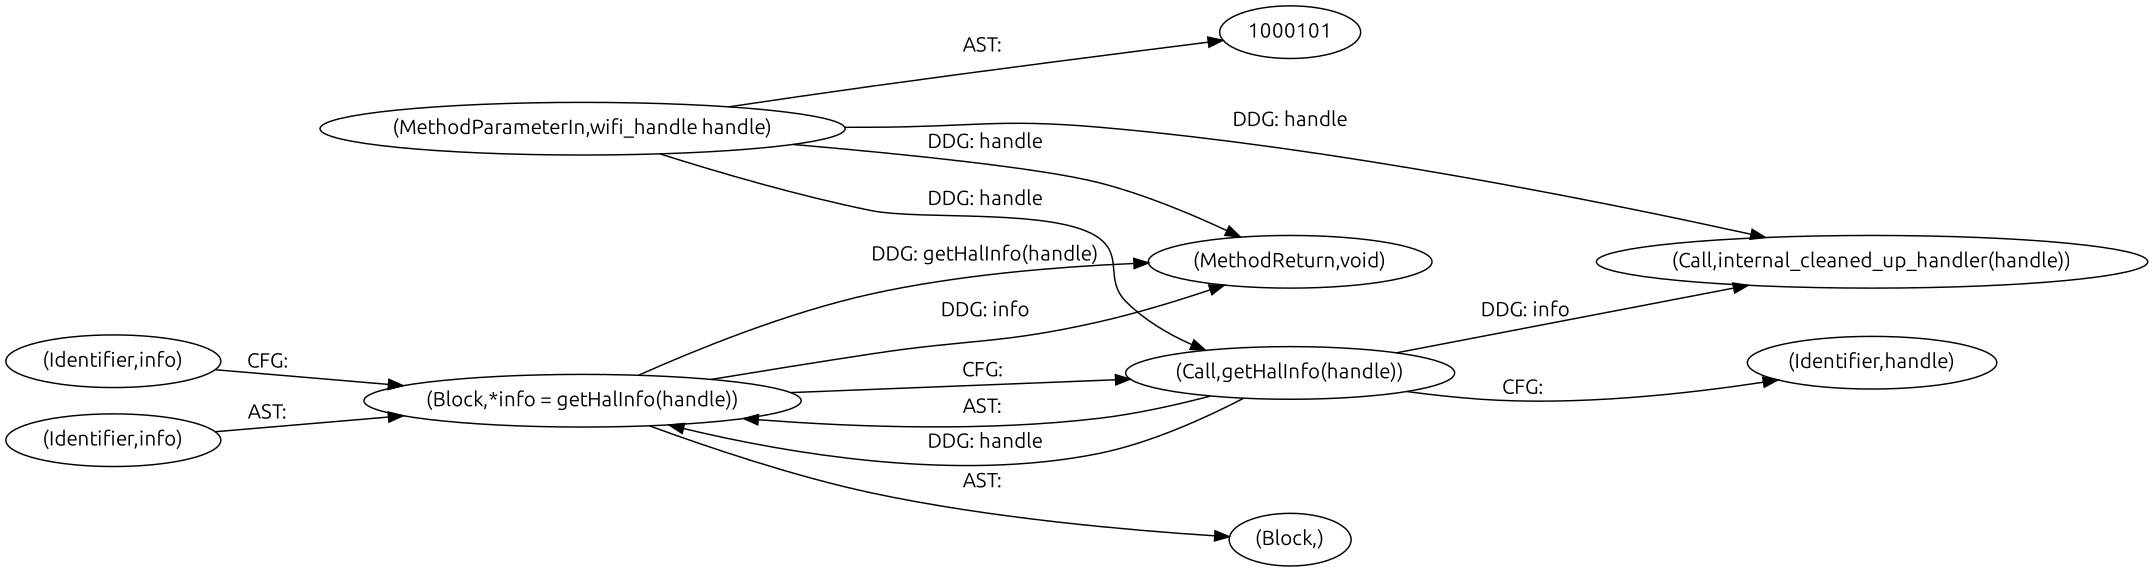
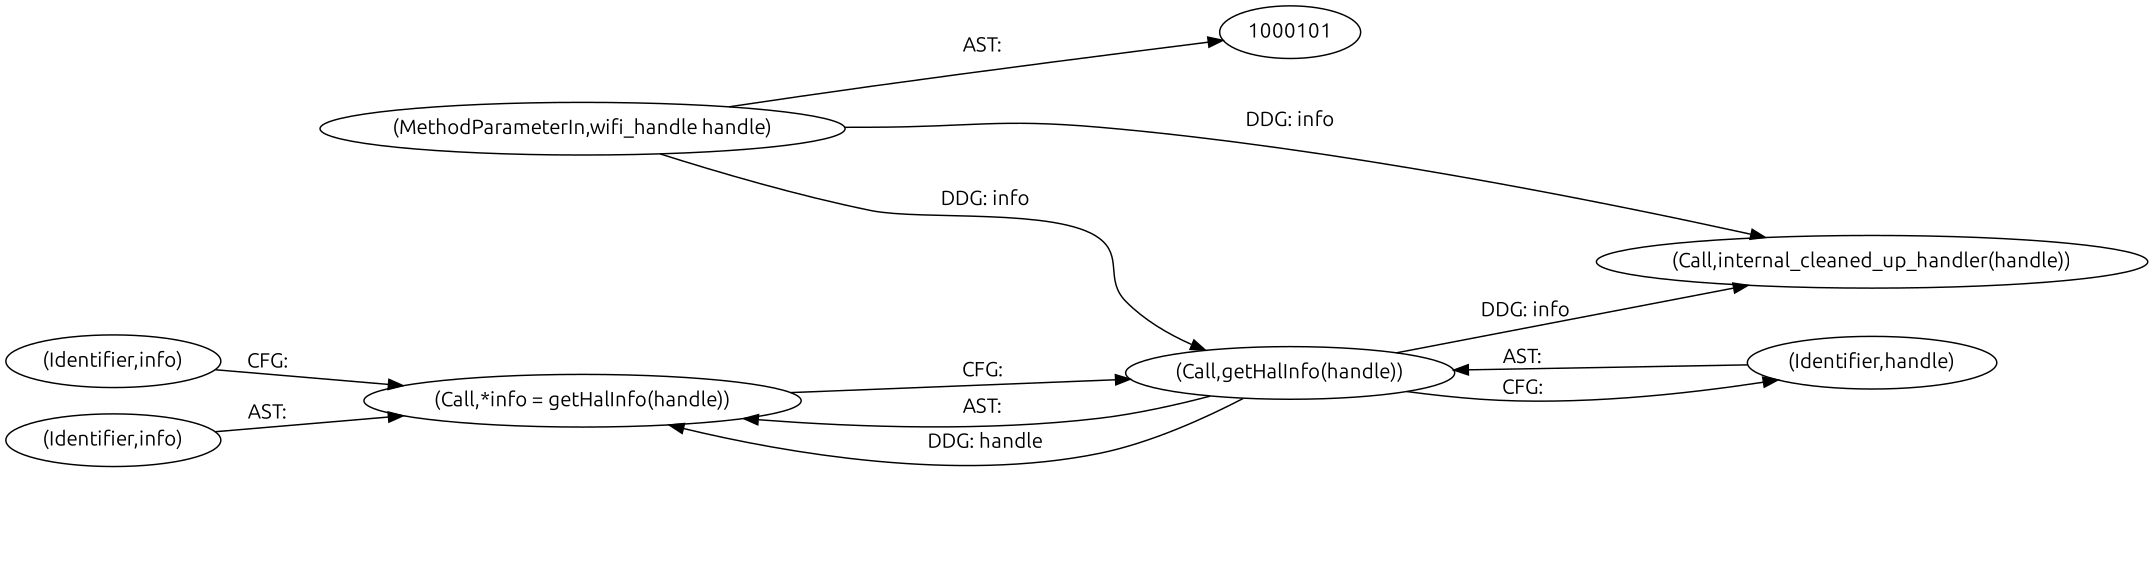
edge "(MethodParameterIn,wifi_handle handle)" -> "(Call,internal_cleaned_up_handler(handle))": label "DDG: handle" -> "DDG: info"
edge "(MethodParameterIn,wifi_handle handle)" -> "(Call,getHalInfo(handle))": label "DDG: handle" -> "DDG: info"
node "(MethodReturn,void)": removed
edge "(Identifier,handle)" -> "(Call,getHalInfo(handle))": added, label "AST:"
node "(Block,*info = getHalInfo(handle))": label "(Block,*info = getHalInfo(handle))" -> "(Call,*info = getHalInfo(handle))"
node "(Block,)": removed
